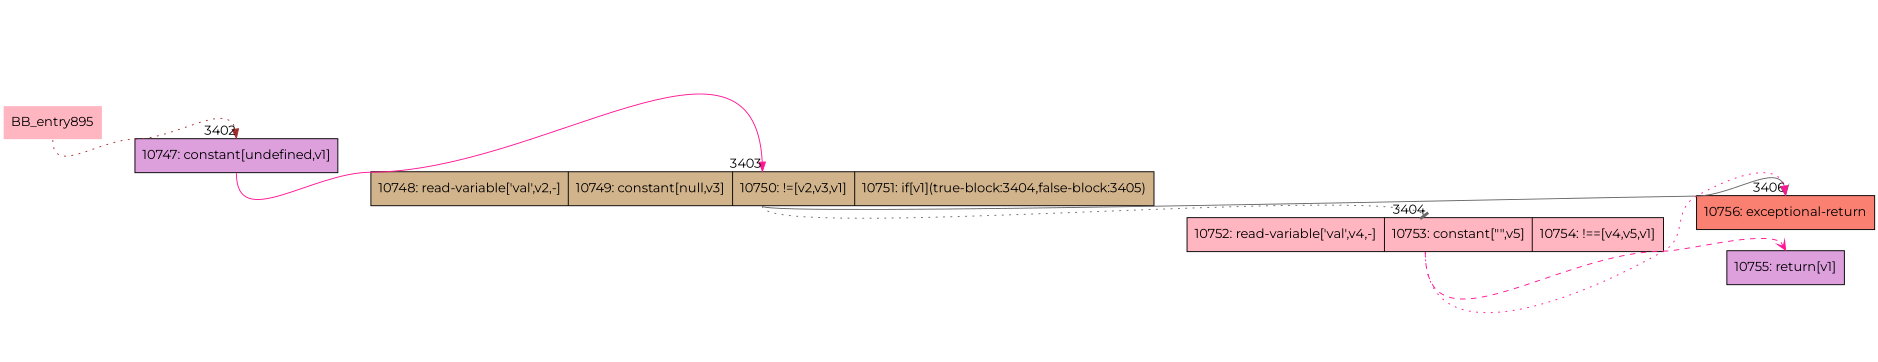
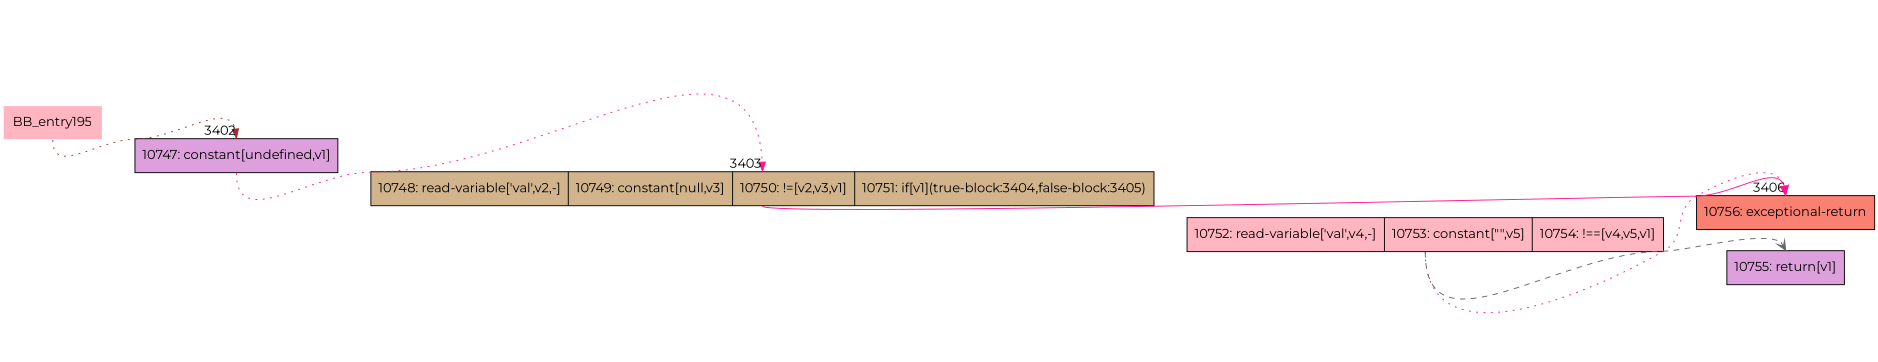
node "BB_entry895": label "BB_entry895" -> "BB_entry195"
edge "10747: constant[undefined,v1]" -> "10748: read-variable['val',v2,-]": style solid -> dotted
edge "10748: read-variable['val',v2,-]" -> "10756: exceptional-return": color gray40 -> deeppink
edge "10748: read-variable['val',v2,-]" -> "10752: read-variable['val',v4,-]": removed
edge "10752: read-variable['val',v4,-]" -> "10755: return[v1]": color deeppink -> gray40
